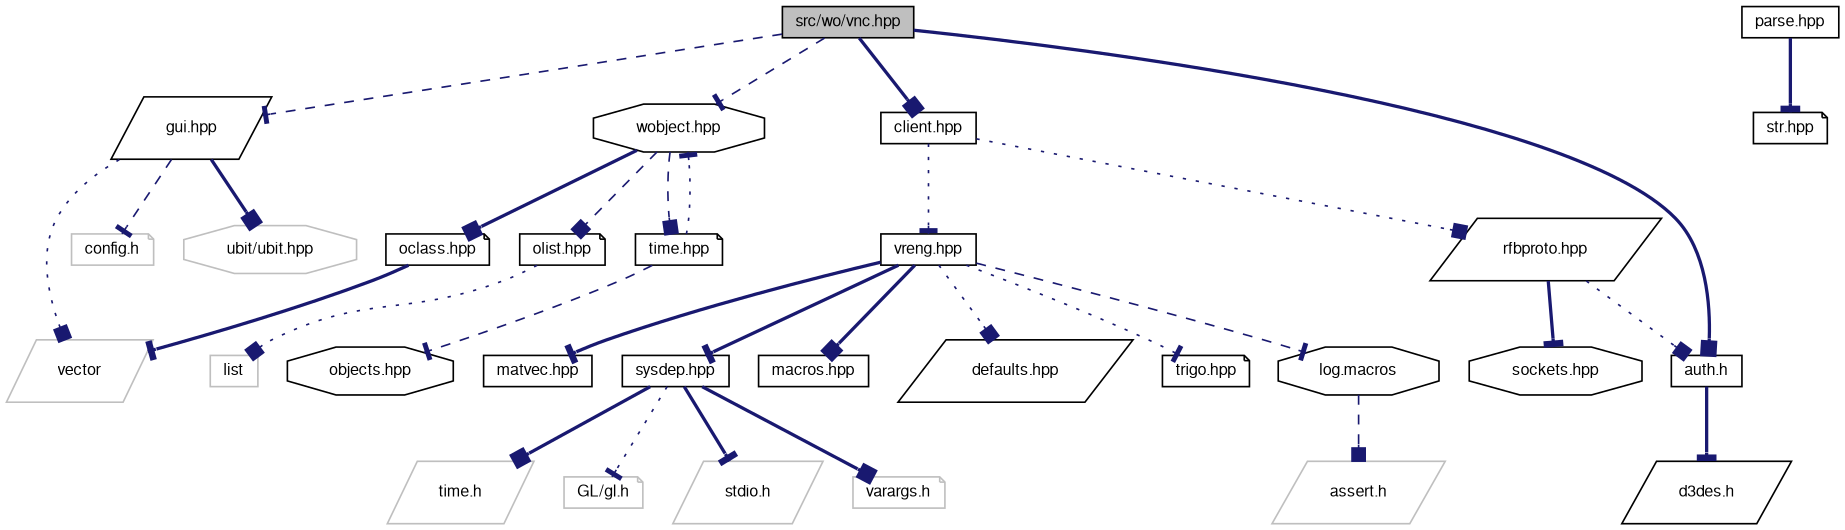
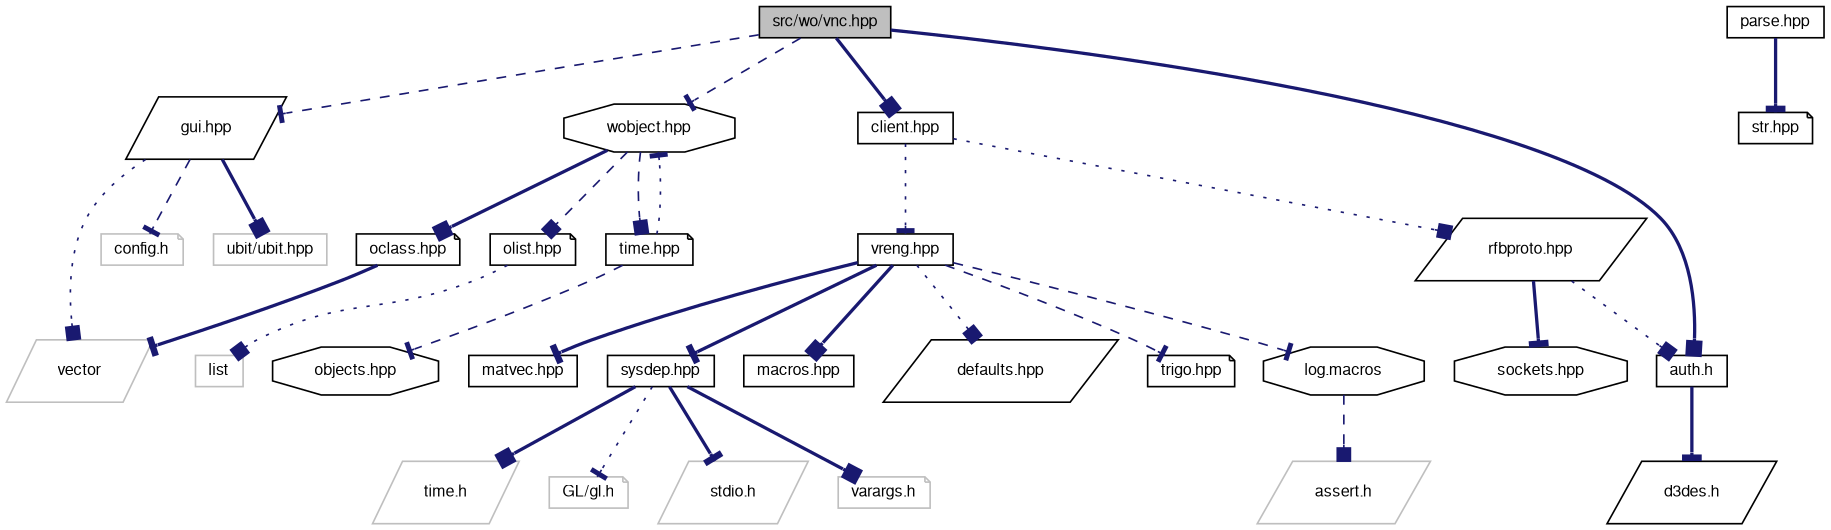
node "ubit/ubit.hpp": shape octagon -> box
edge "vreng.hpp" -> "trigo.hpp": style dotted -> dashed
